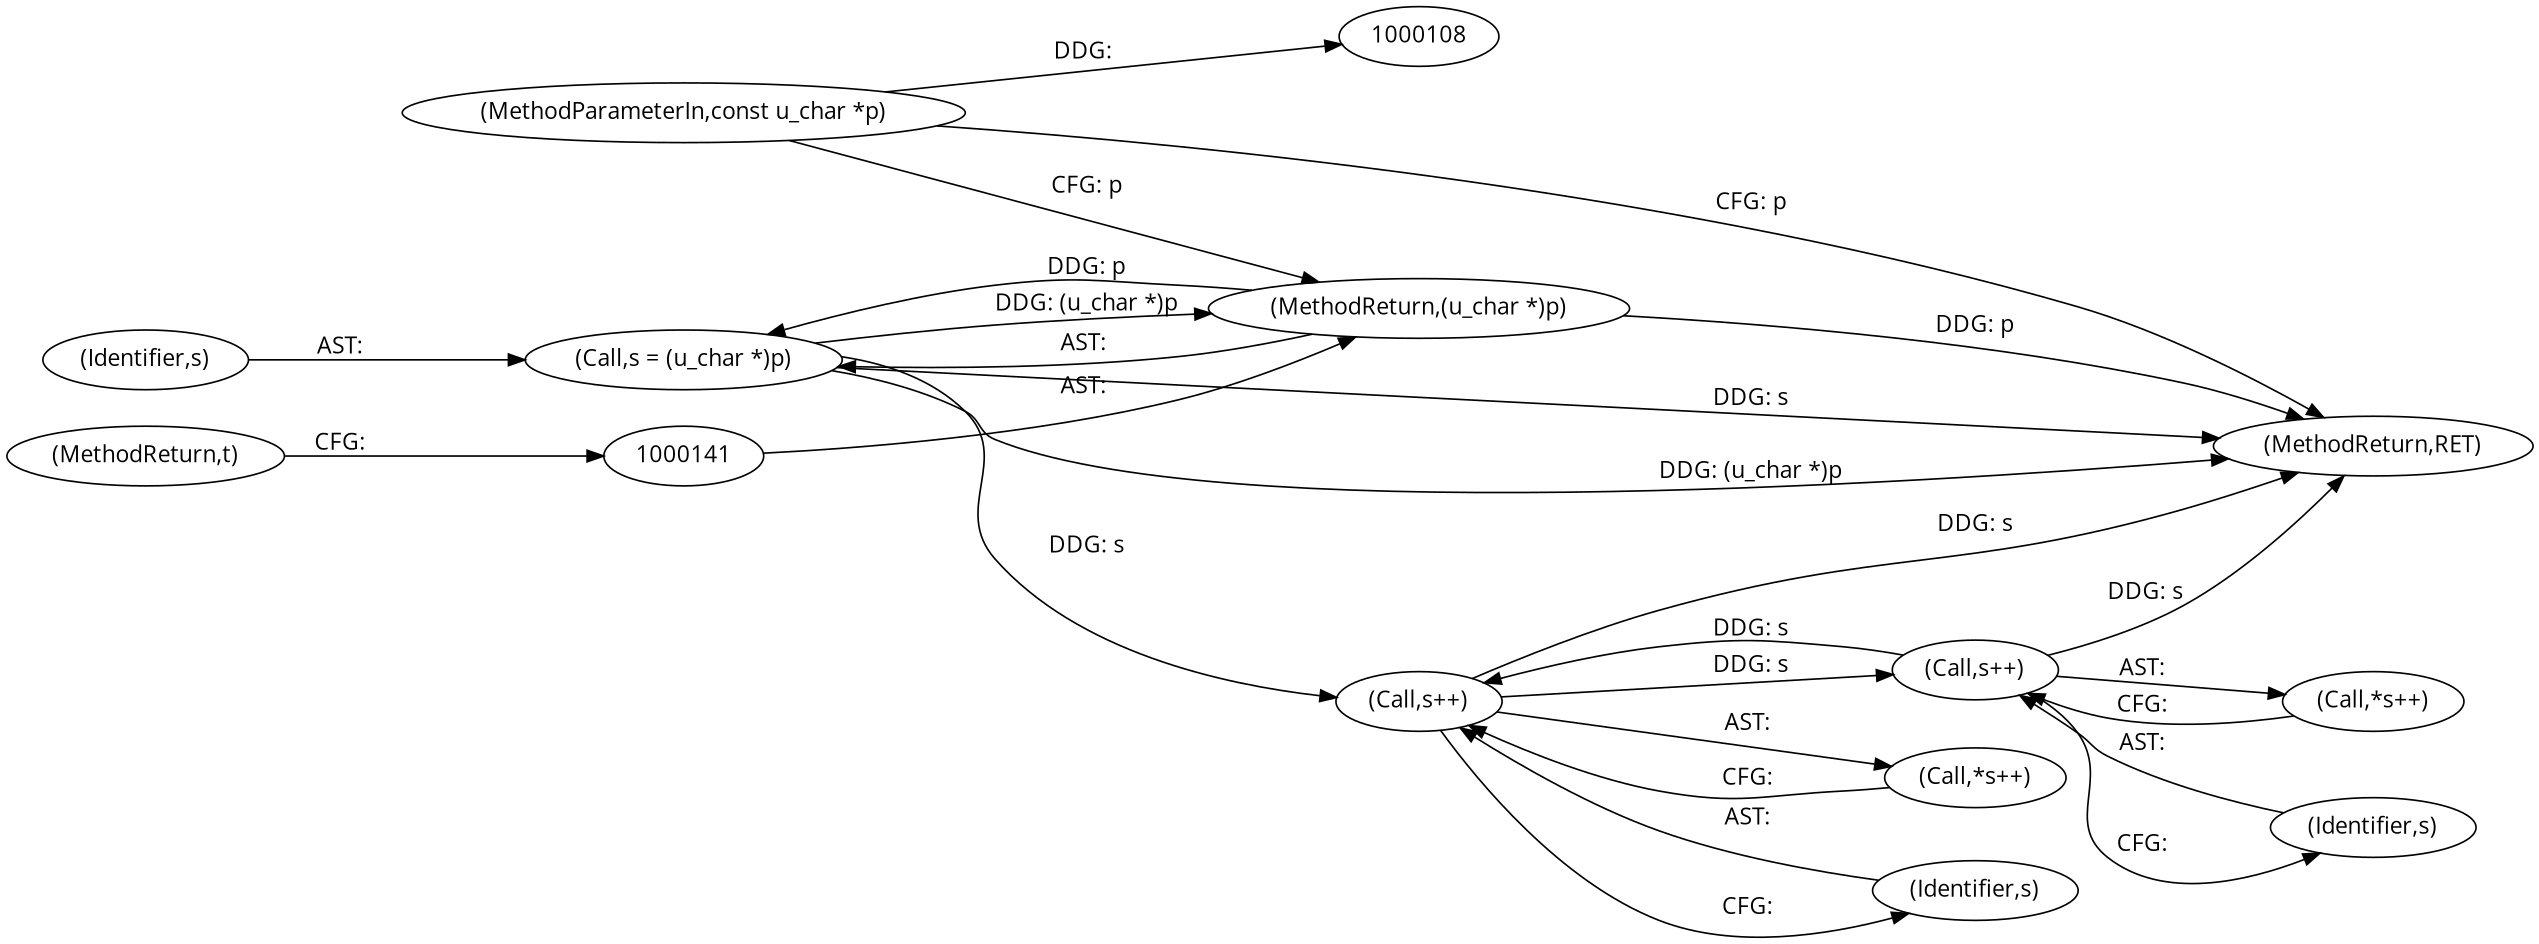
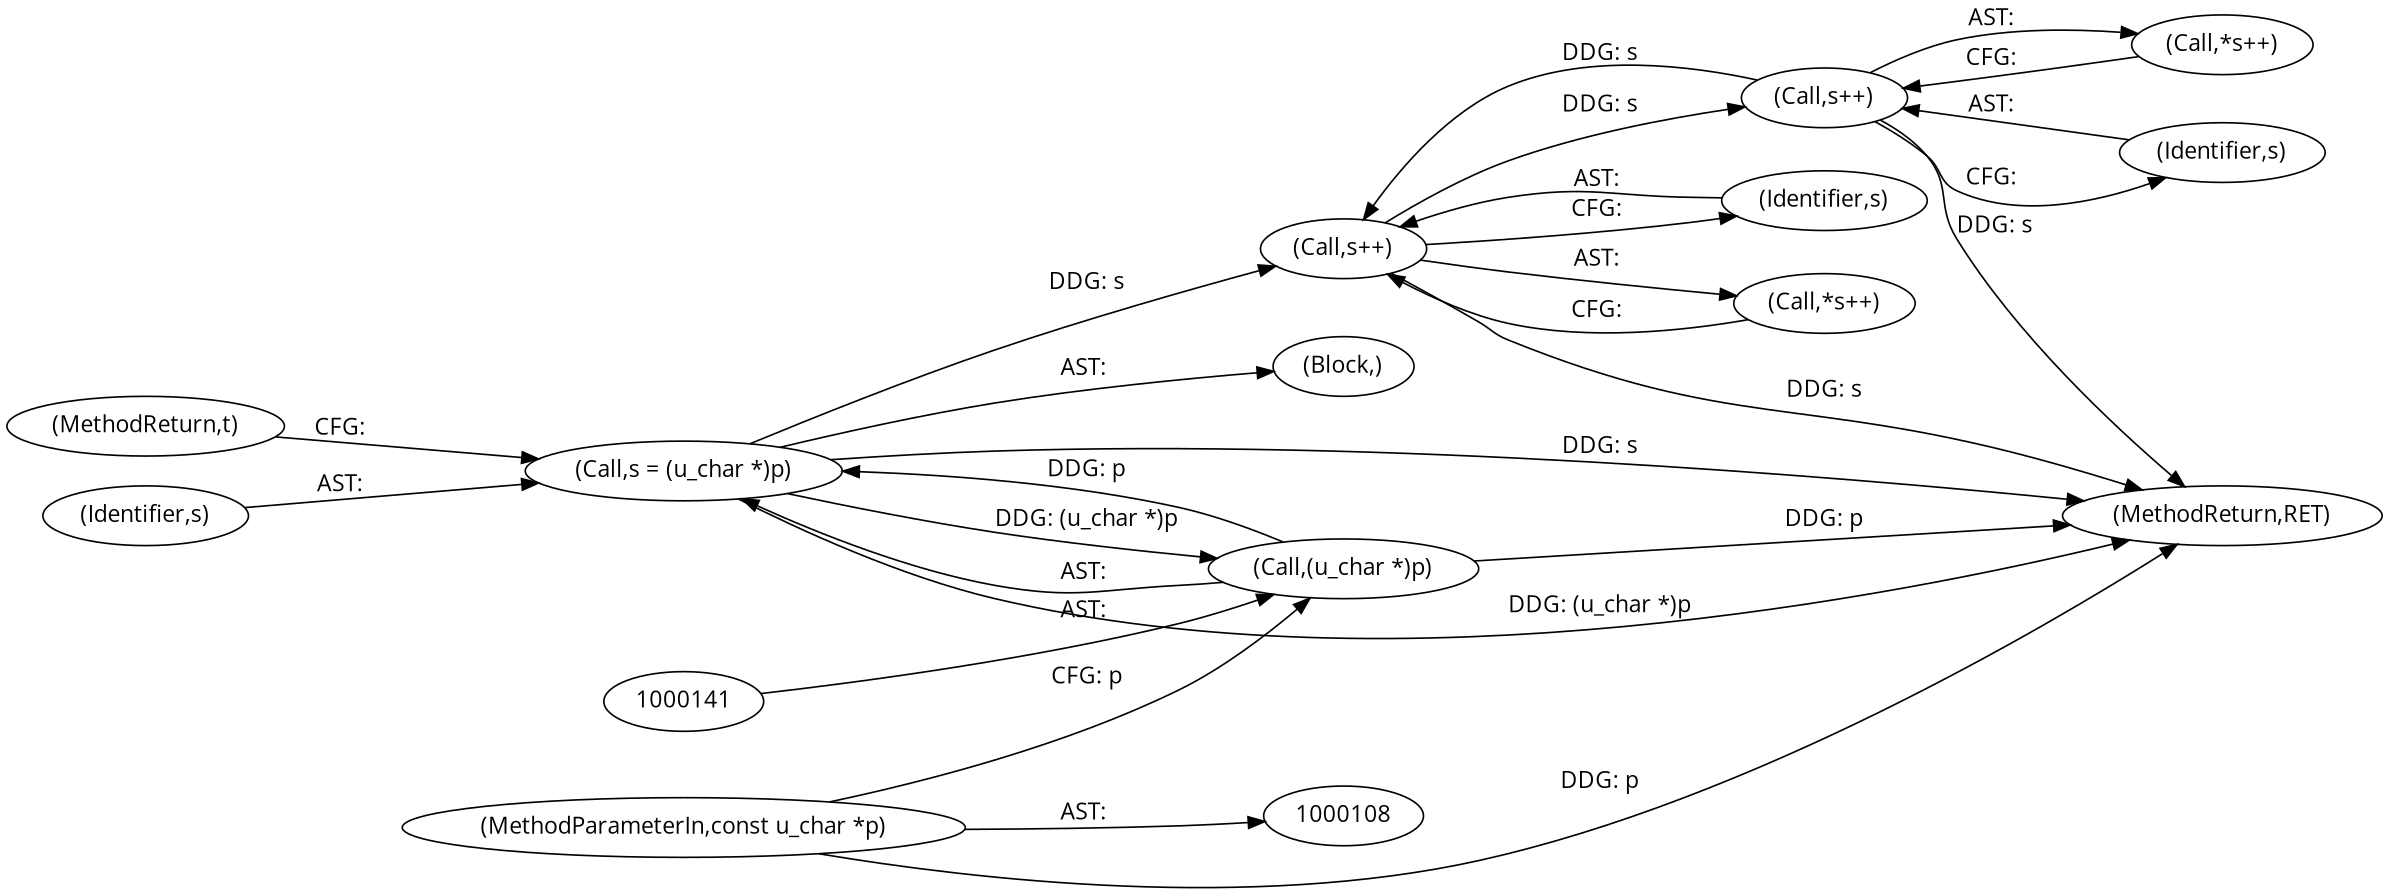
edge "(MethodParameterIn,const u_char *p)" -> "1000108": label "DDG: " -> "AST: "
edge "(MethodParameterIn,const u_char *p)" -> "(MethodReturn,RET)": label "CFG: p" -> "DDG: p"
node "(MethodReturn,(u_char *)p)": label "(MethodReturn,(u_char *)p)" -> "(Call,(u_char *)p)"
node "(Block,)": added
edge "(MethodReturn,t)" -> "1000141": now "(MethodReturn,t)" -> "(Call,s = (u_char *)p)"
